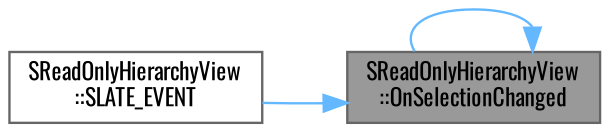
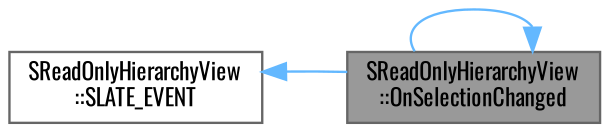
edge "SReadOnlyHierarchyView ::SLATE_EVENT" -> "SReadOnlyHierarchyView ::OnSelectionChanged": reversed
